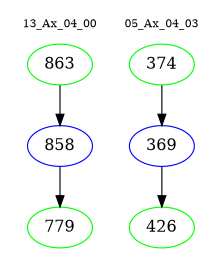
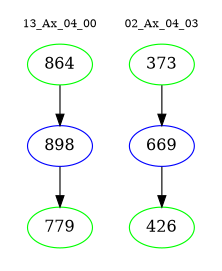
cluster "05_Ax_04_03": label "05_Ax_04_03" -> "02_Ax_04_03"
node "863": label "863" -> "864"
node "374": label "374" -> "373"
node "858": label "858" -> "898"
node "369": label "369" -> "669"
